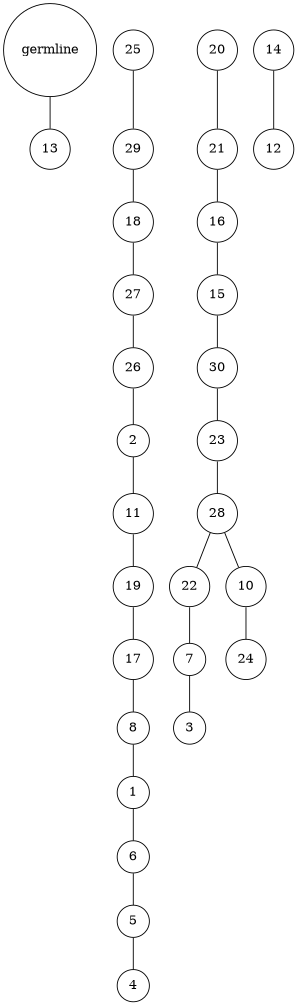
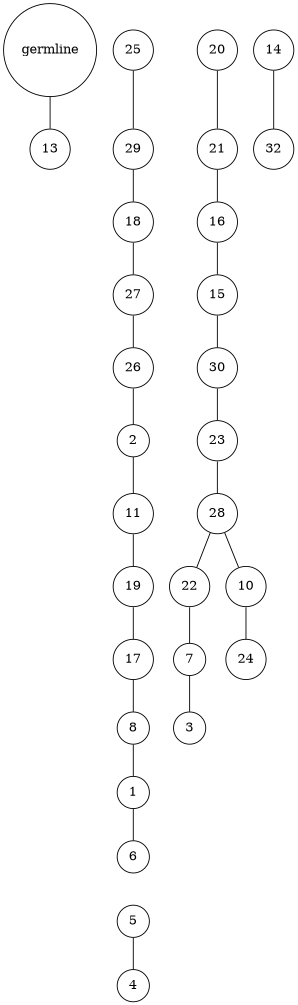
node "12": label "12" -> "32"
edge "6" -- "5": removed
